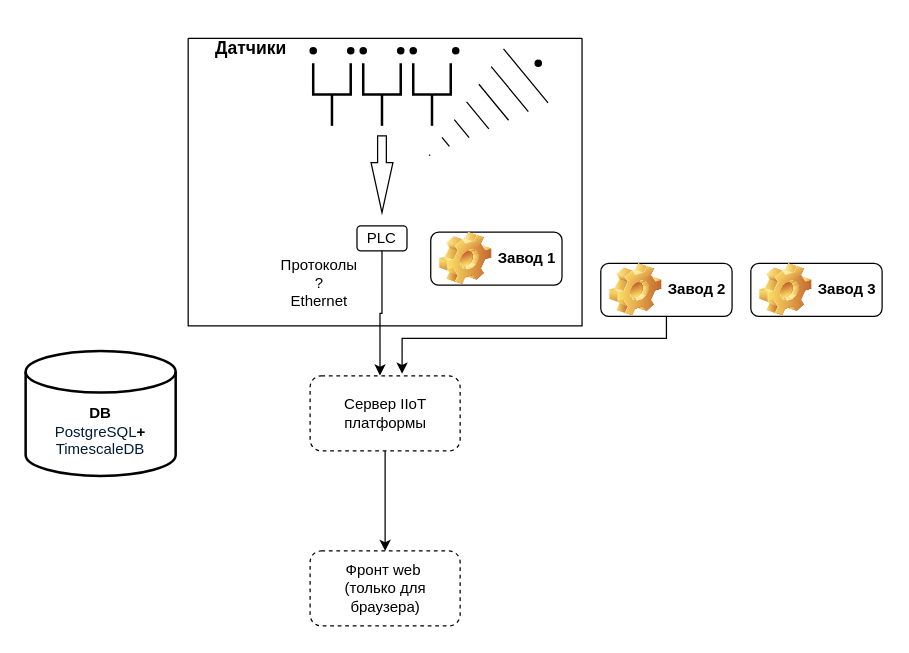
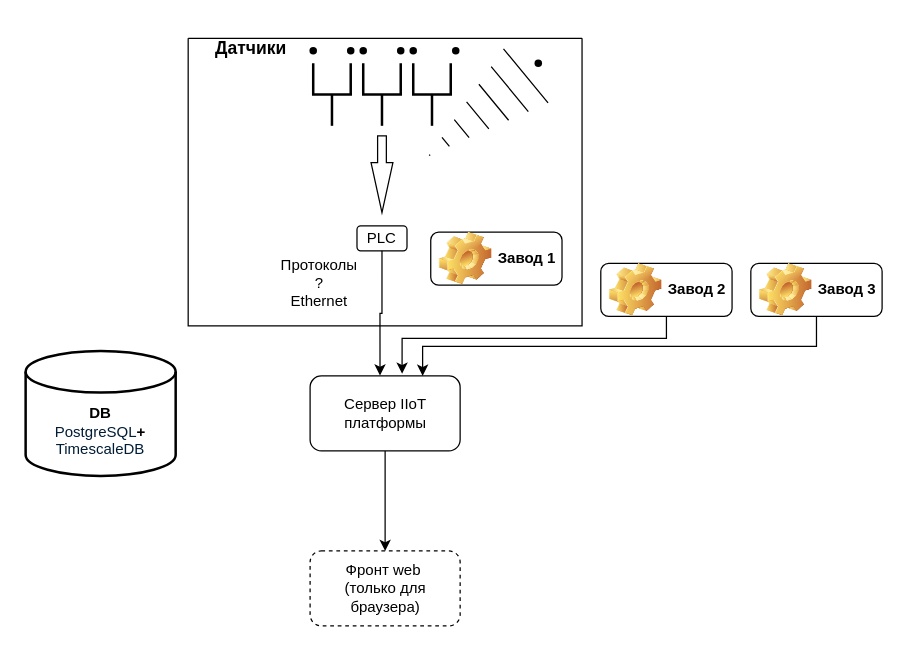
edge "Завод 3" -> "Сервер IIoT платформы": added
node "Сервер IIoT платформы": style dashed -> solid
